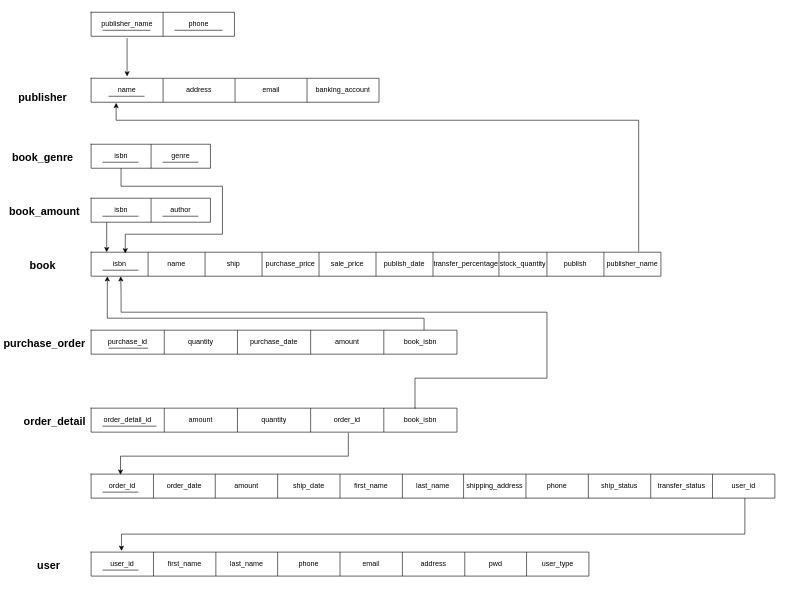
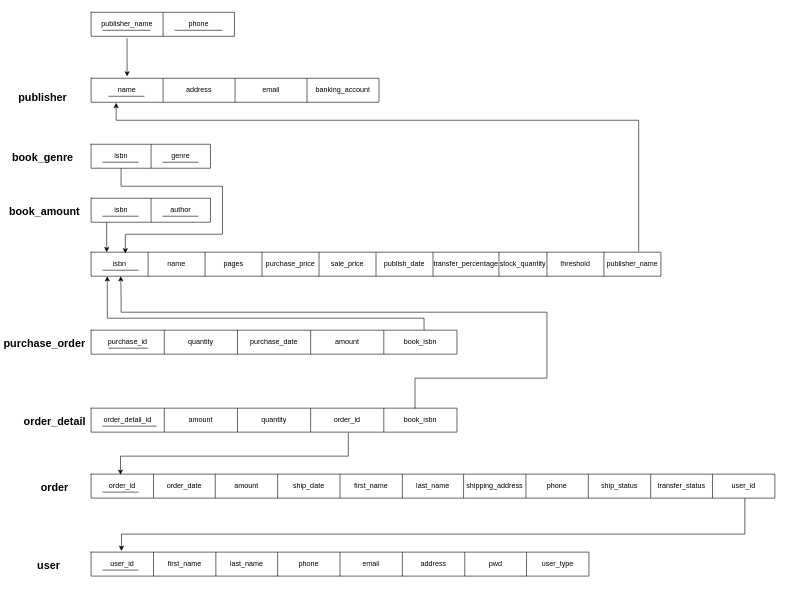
node "book": removed
node "ship": label "ship" -> "pages"
node "publish": label "publish" -> "threshold"
node "order": added
